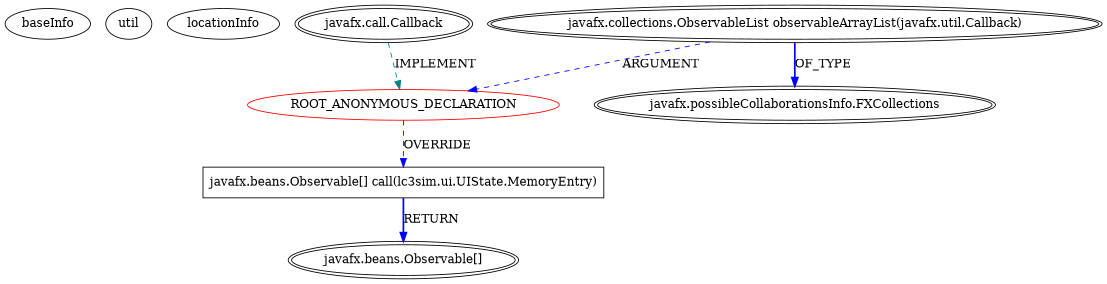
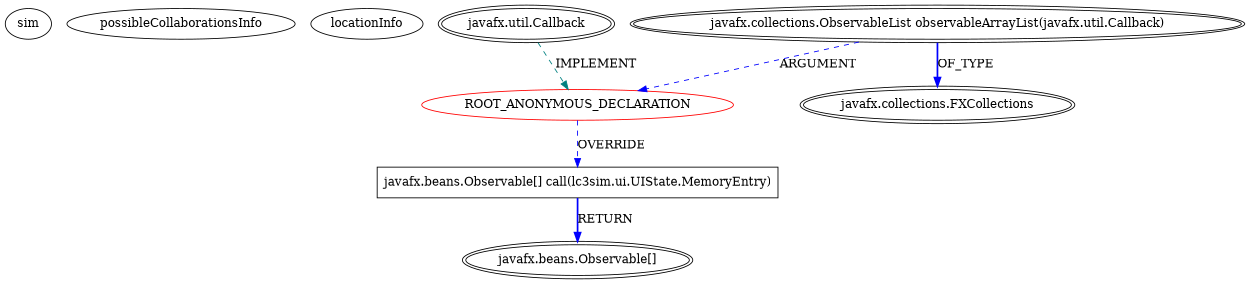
node "baseInfo": label "baseInfo" -> "sim"
node "util": label "util" -> "possibleCollaborationsInfo"
node "javafx.call.Callback": label "javafx.call.Callback" -> "javafx.util.Callback"
node "javafx.possibleCollaborationsInfo.FXCollections": label "javafx.possibleCollaborationsInfo.FXCollections" -> "javafx.collections.FXCollections"
